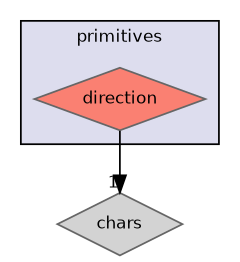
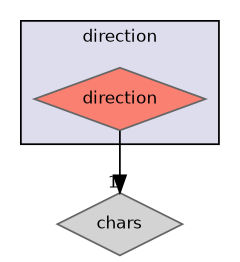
cluster "primitives": label "primitives" -> "direction"
